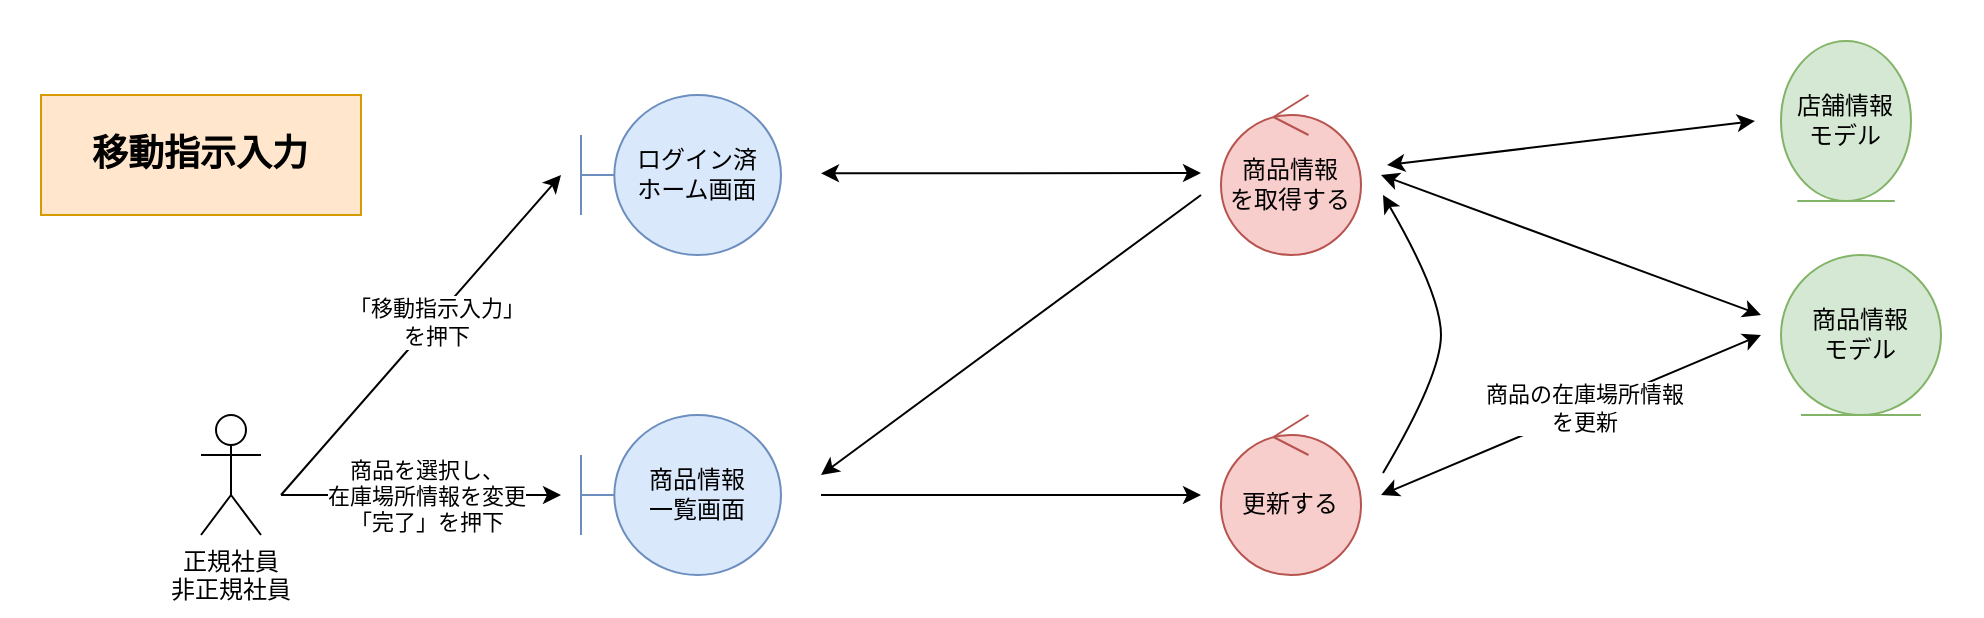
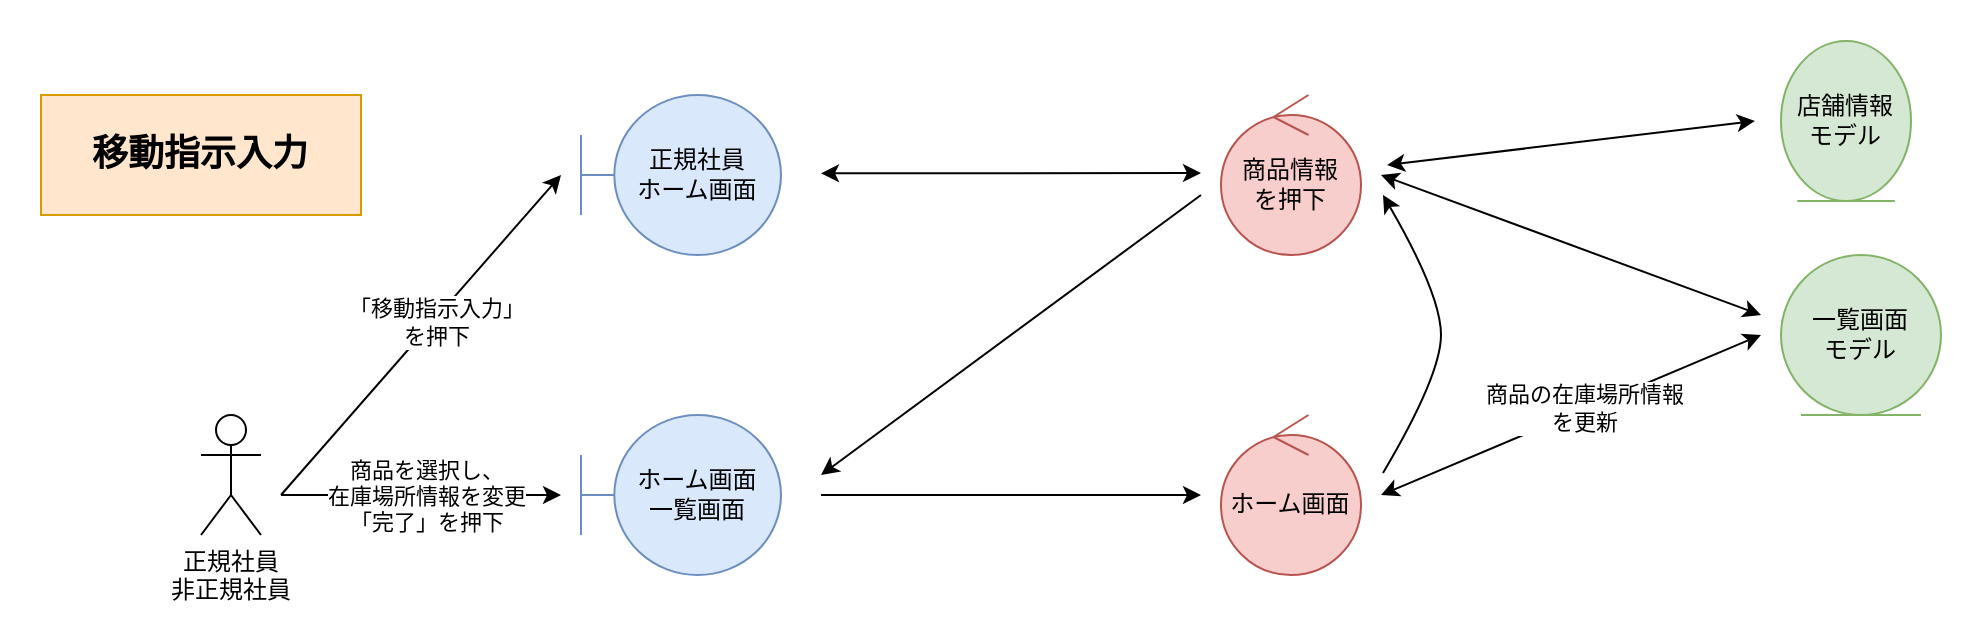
node "ログイン済 ホーム画面": label "ログイン済 ホーム画面" -> "正規社員 ホーム画面"
node "商品情報 を取得する": label "商品情報 を取得する" -> "商品情報 を押下"
node "商品情報 モデル": label "商品情報 モデル" -> "一覧画面 モデル"
node "商品情報 一覧画面": label "商品情報 一覧画面" -> "ホーム画面 一覧画面"
node "更新する": label "更新する" -> "ホーム画面"
